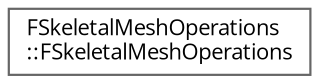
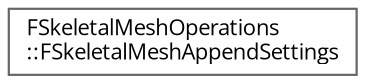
node "FSkeletalMeshOperations ::FSkeletalMeshOperations": label "FSkeletalMeshOperations ::FSkeletalMeshOperations" -> "FSkeletalMeshOperations ::FSkeletalMeshAppendSettings"
